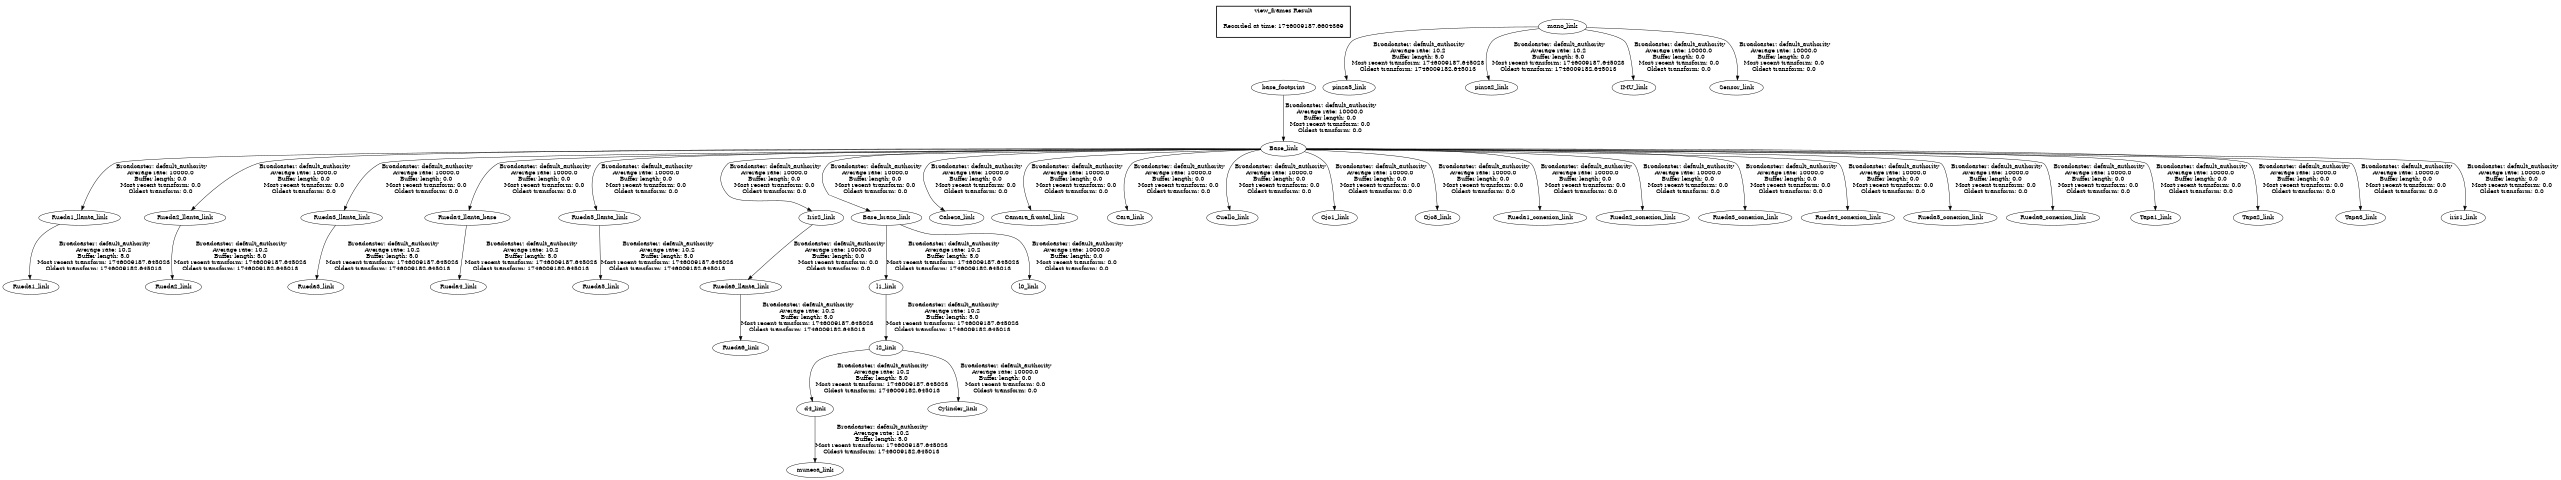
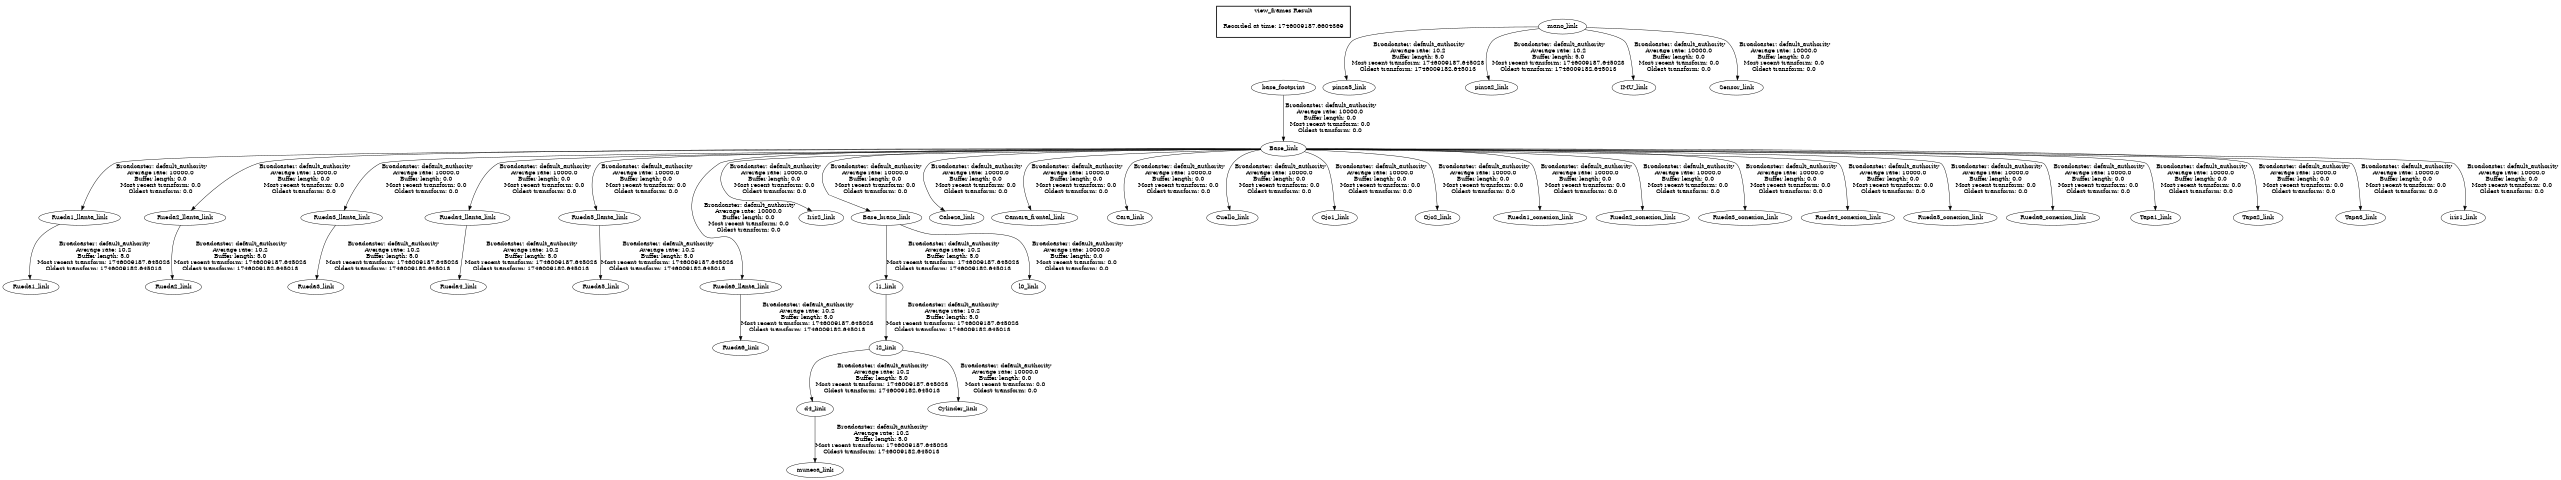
node "Rueda4_llanta_base": label "Rueda4_llanta_base" -> "Rueda4_llanta_link"
node "Ojo8_link": label "Ojo8_link" -> "Ojo2_link"
edge "Iris2_link" -> "Rueda6_llanta_link": now "Base_link" -> "Rueda6_llanta_link"
